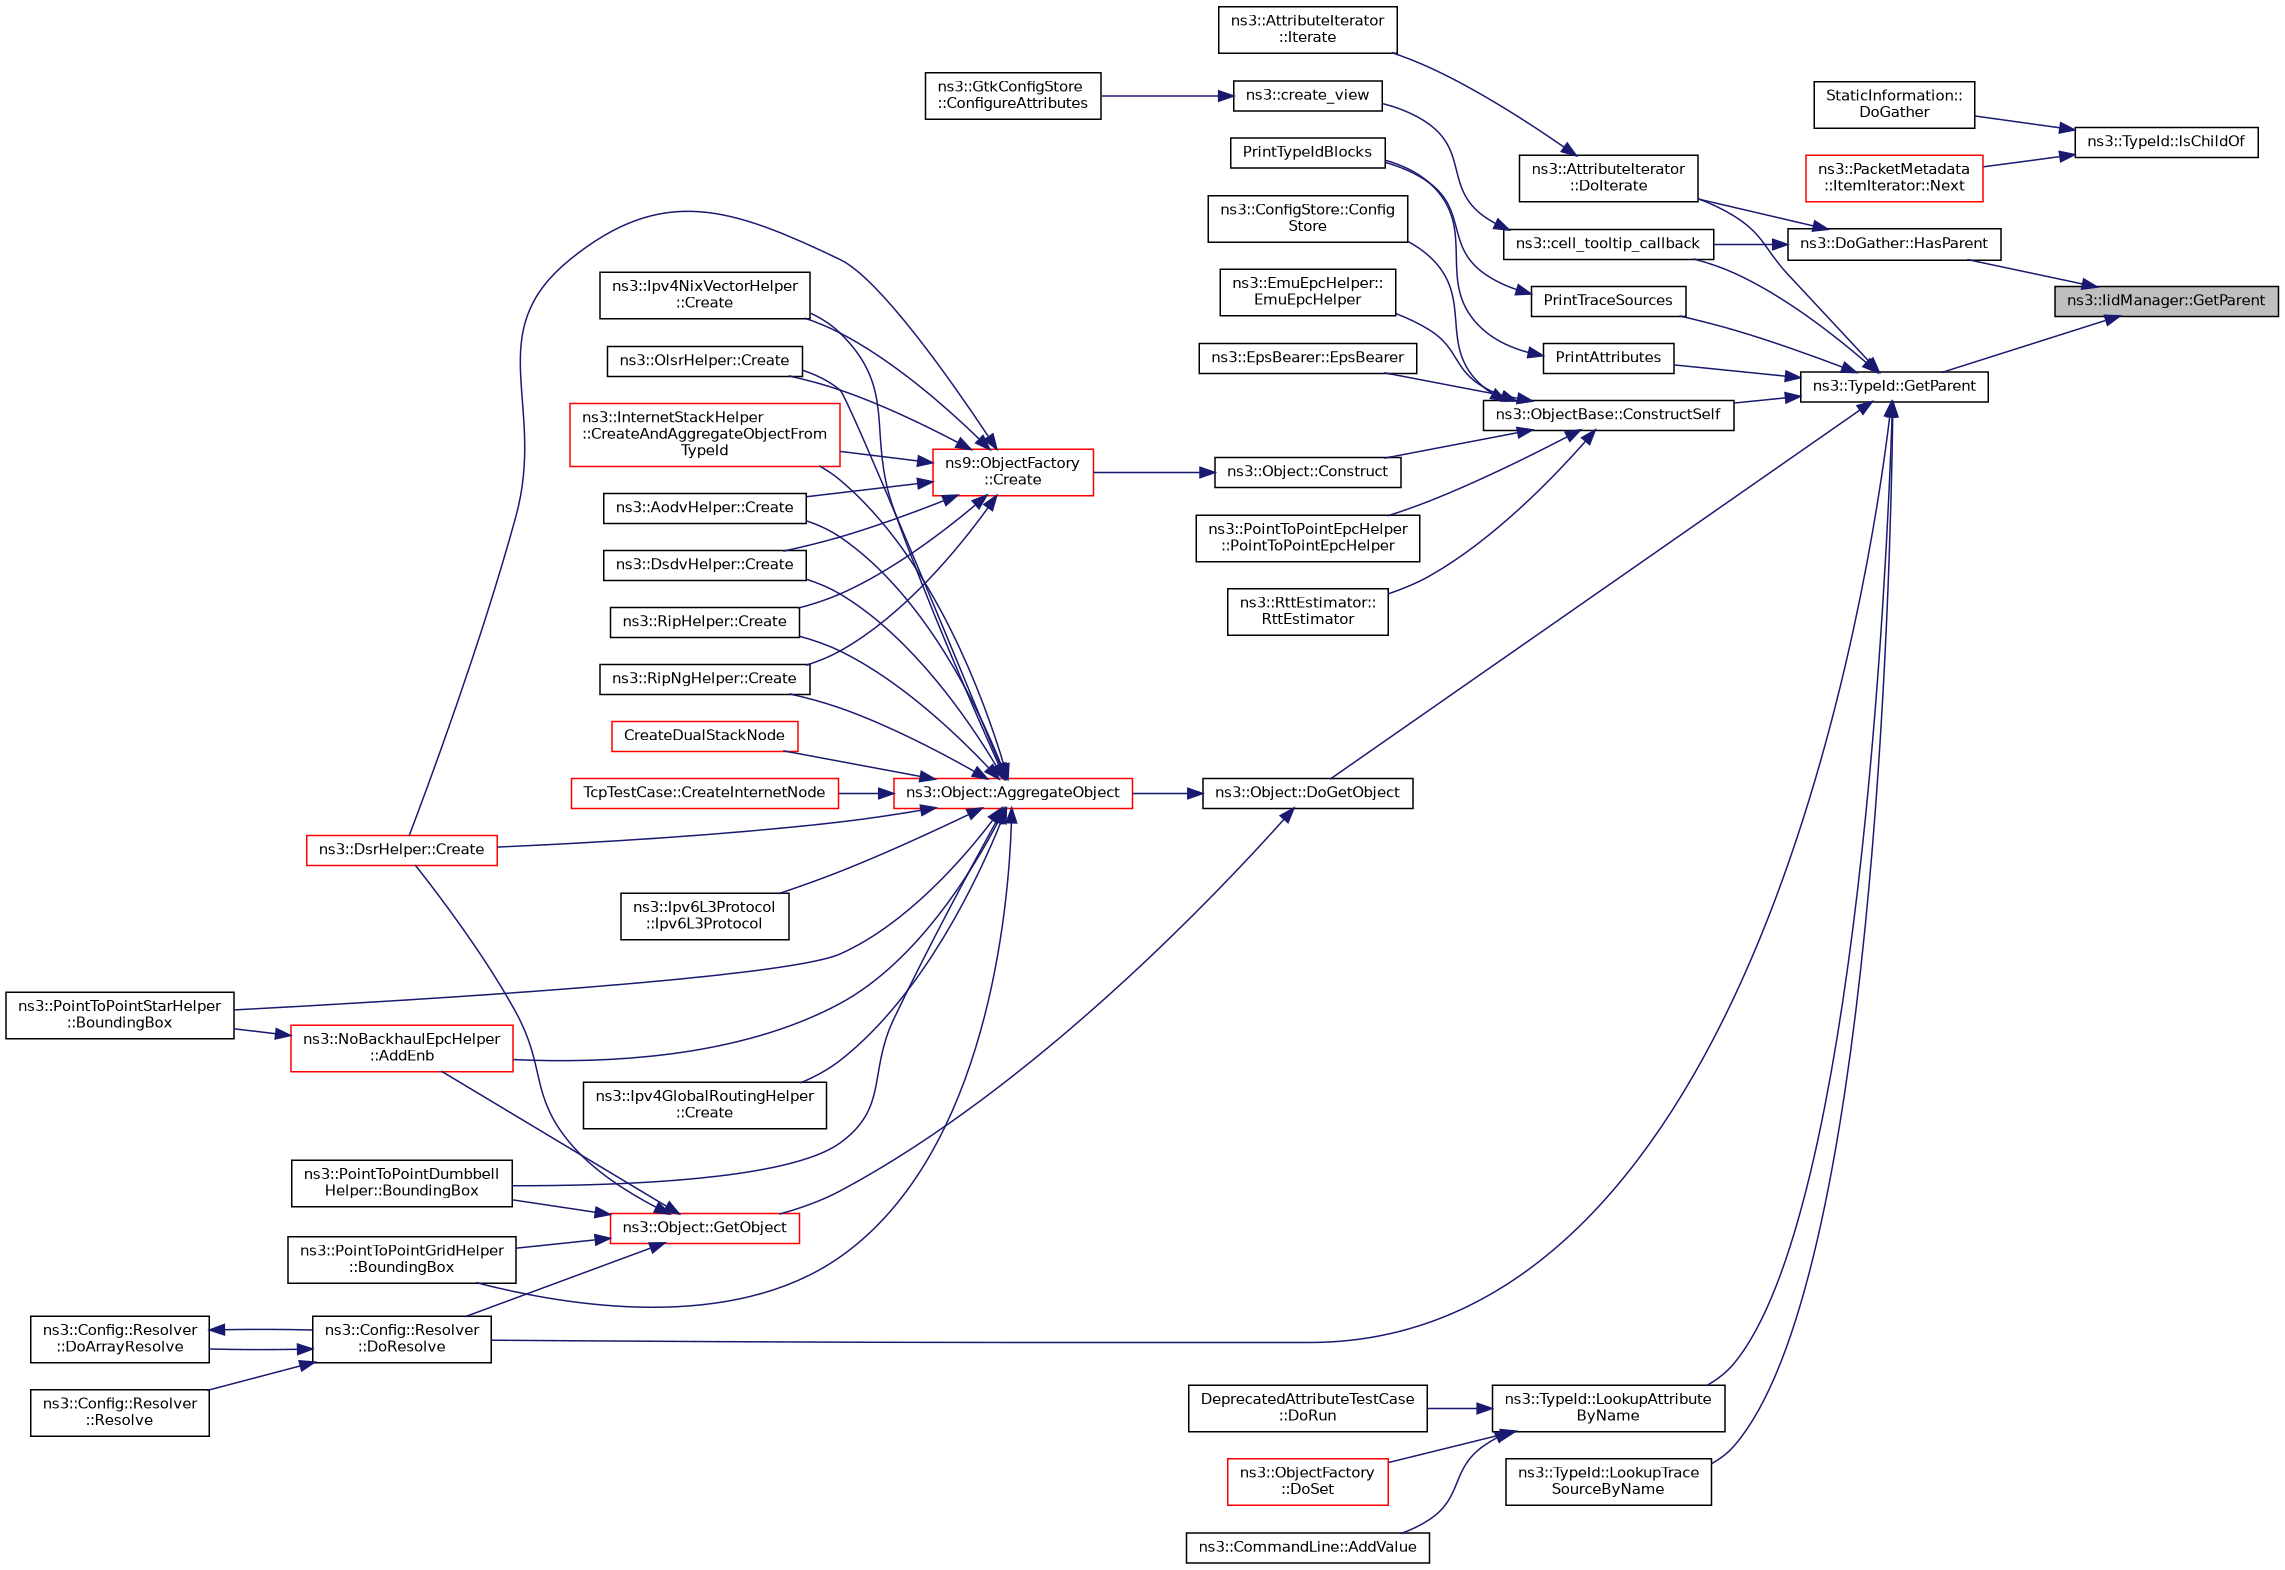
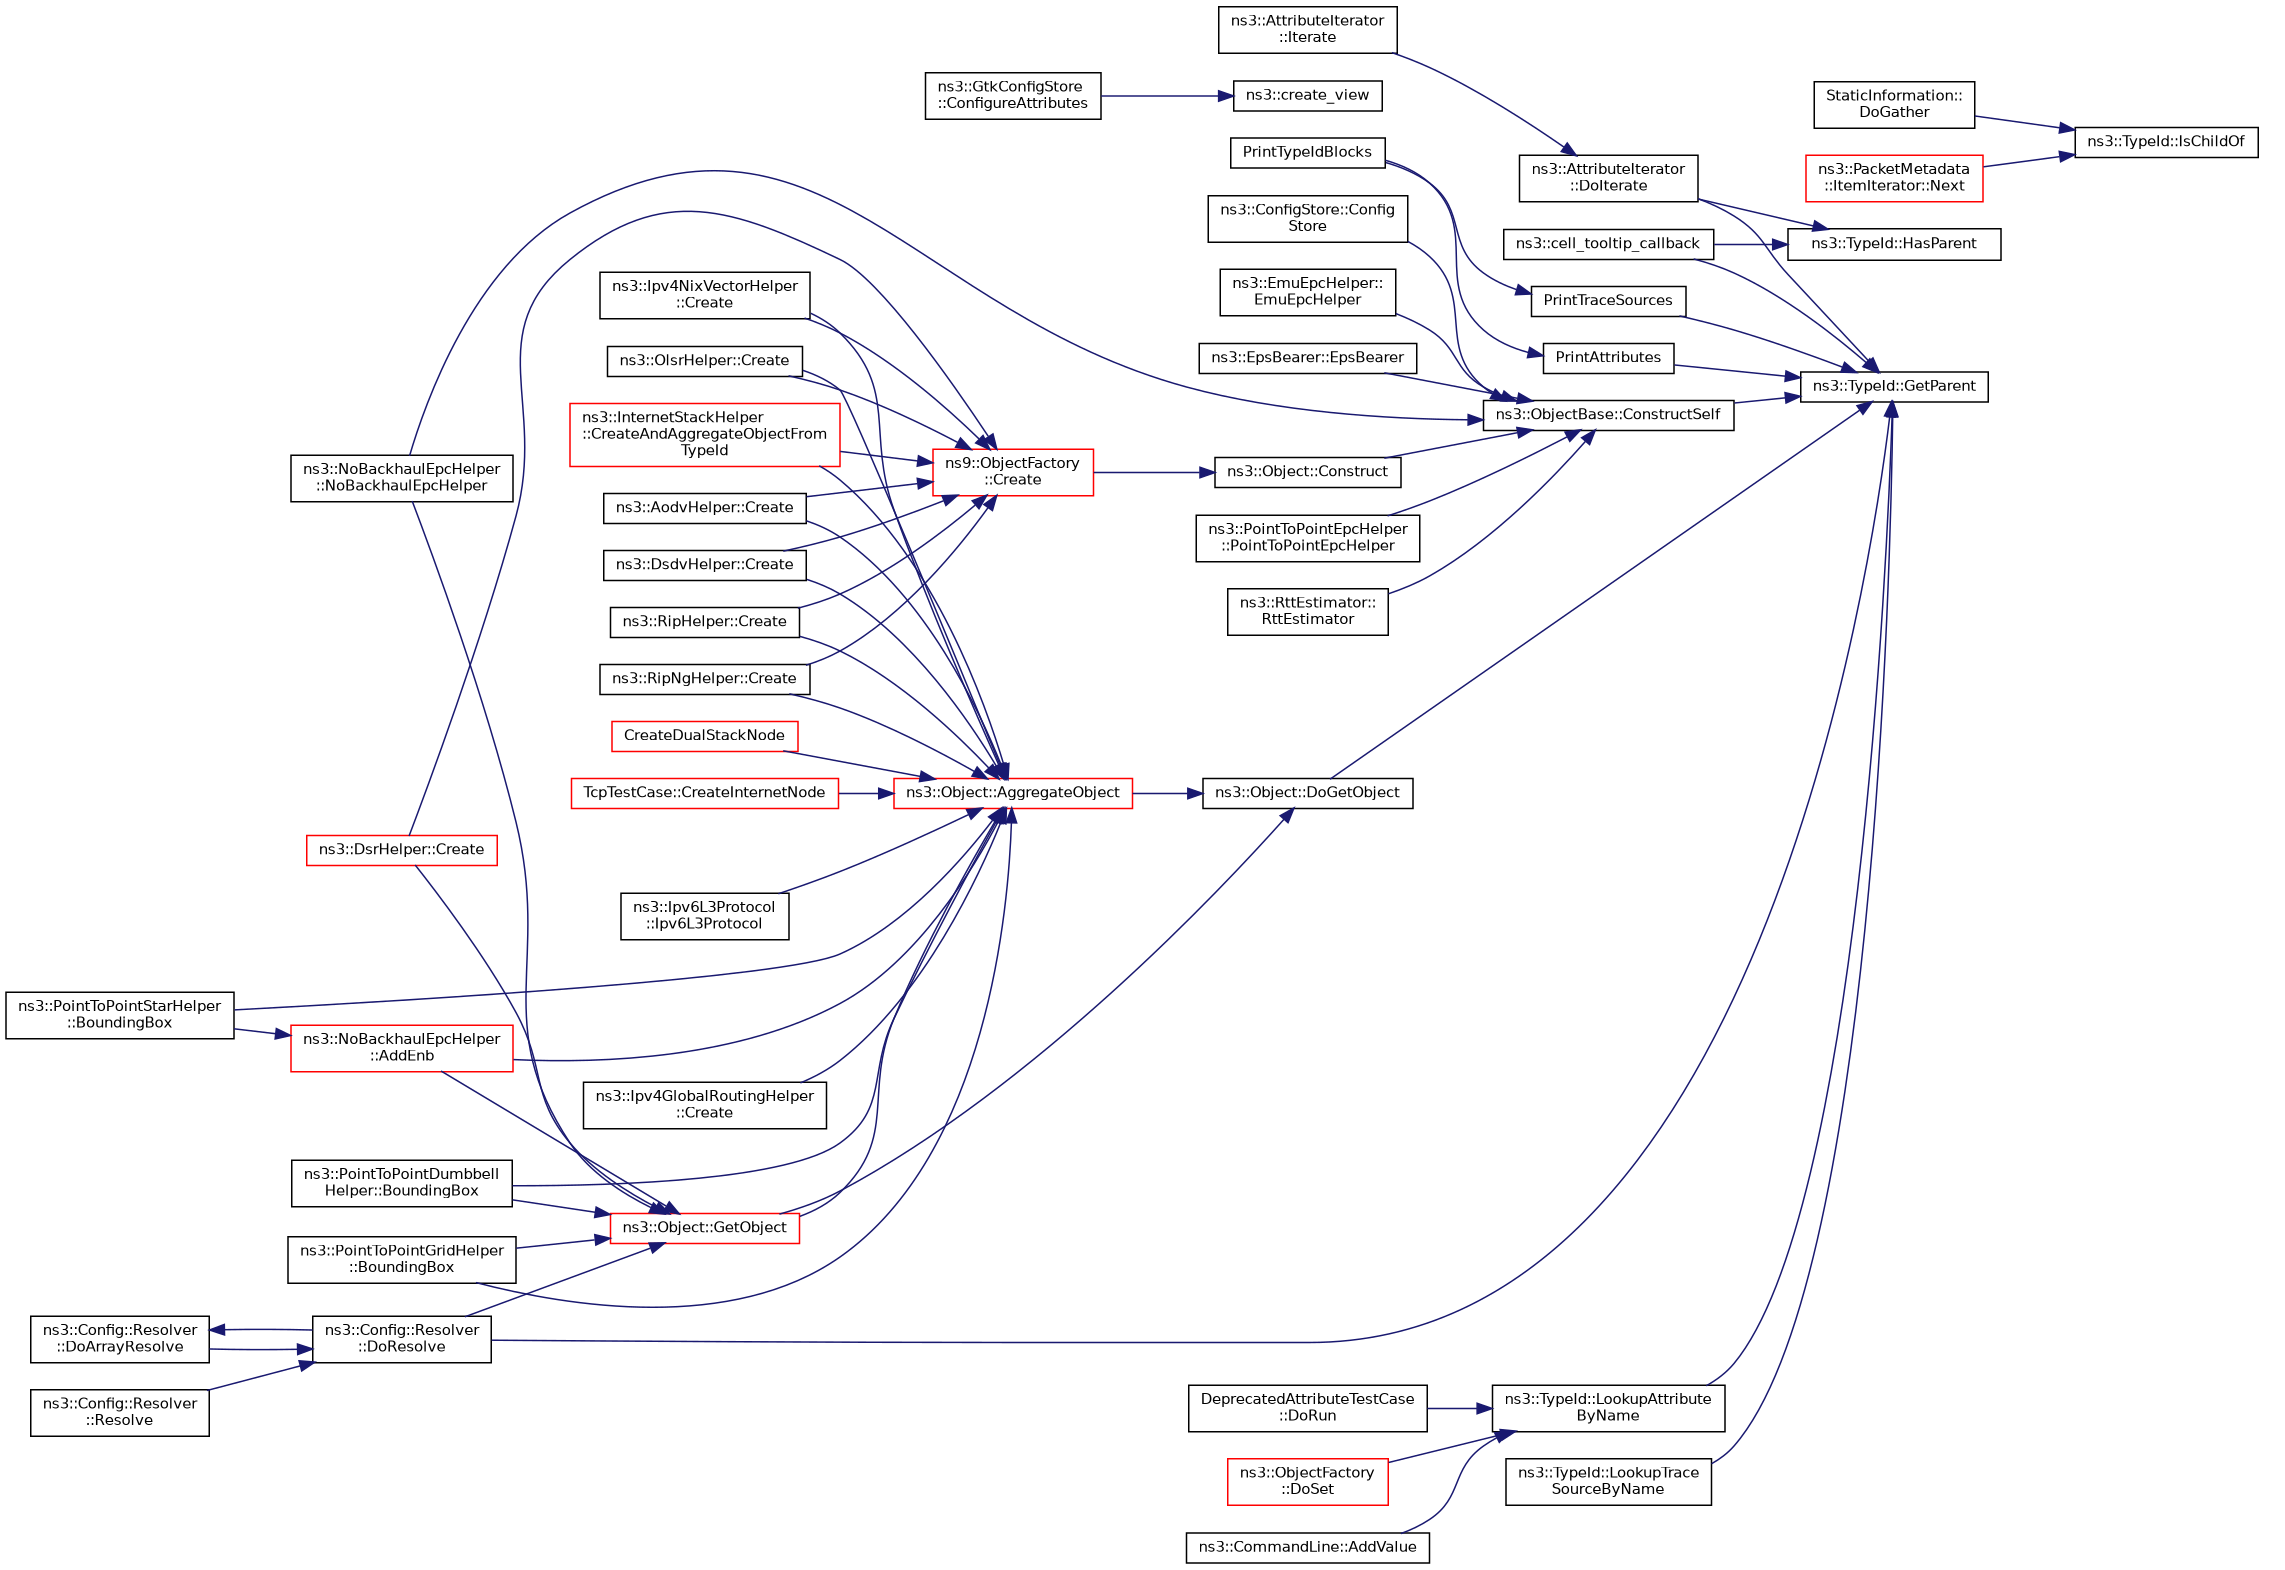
edge "ns3::create_view" -> "ns3::cell_tooltip_callback": removed
node "ns3::DoGather::HasParent": label "ns3::DoGather::HasParent" -> "ns3::TypeId::HasParent"
node "ns3::IidManager::GetParent": removed
node "ns3::NoBackhaulEpcHelper ::NoBackhaulEpcHelper": added
edge "ns3::DsrHelper::Create" -> "ns3::Object::AggregateObject": now "ns3::Object::GetObject" -> "ns3::Object::AggregateObject"
